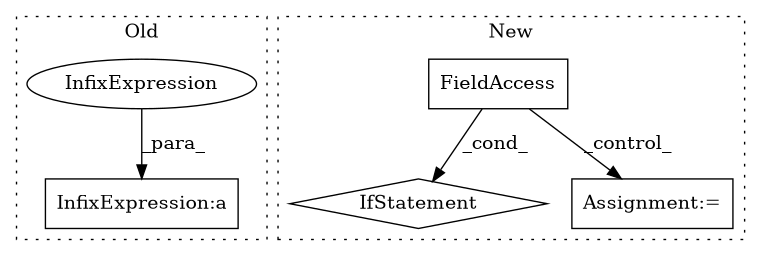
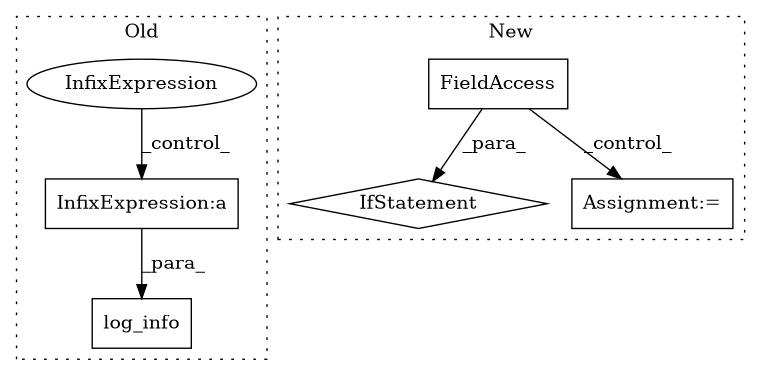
edge "InfixExpression" -> "InfixExpression:a": label "_para_" -> "_control_"
edge "FieldAccess" -> "IfStatement": label "_cond_" -> "_para_"
node "log_info": added
